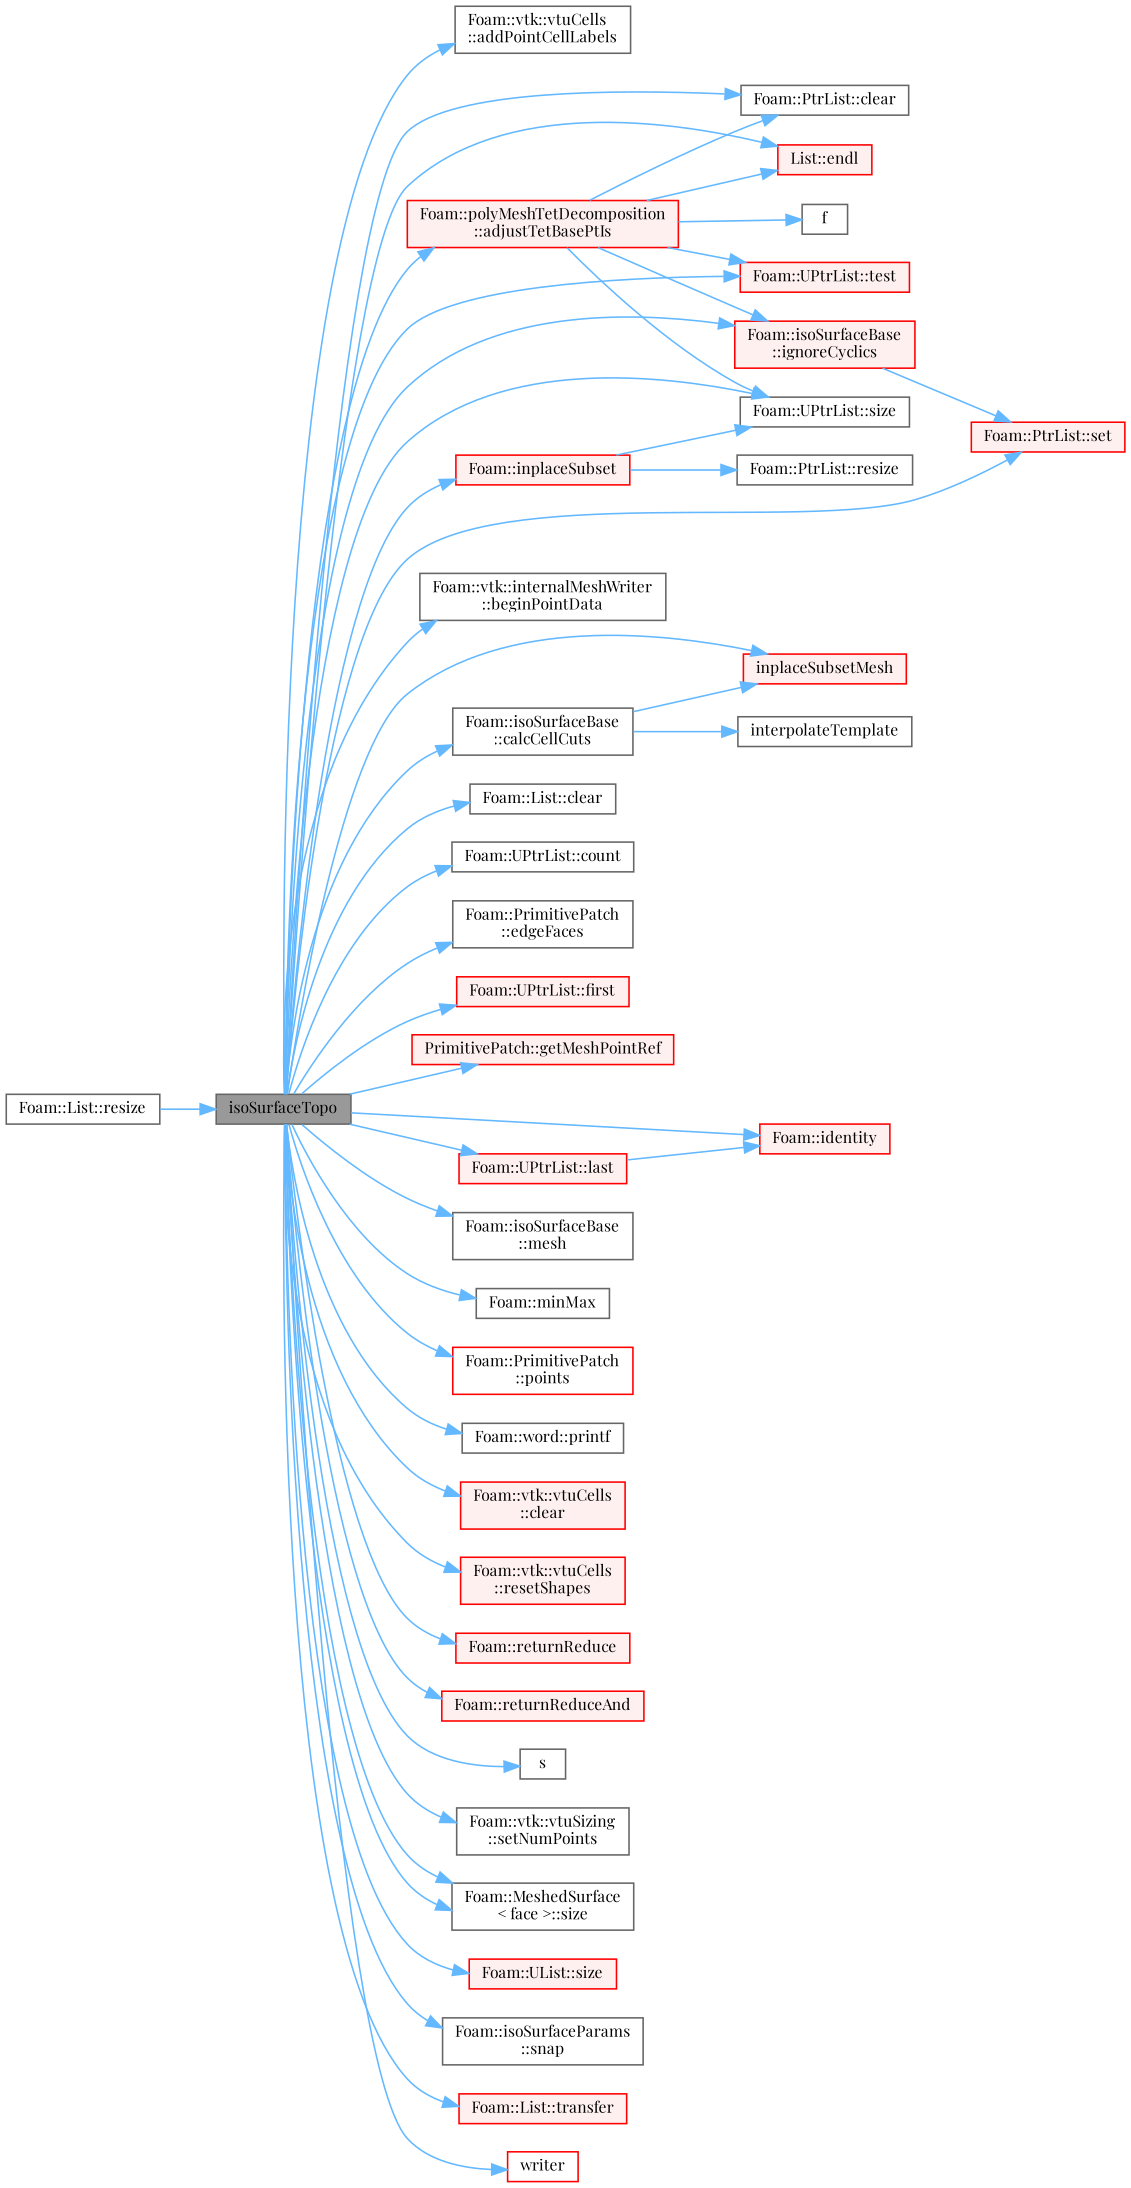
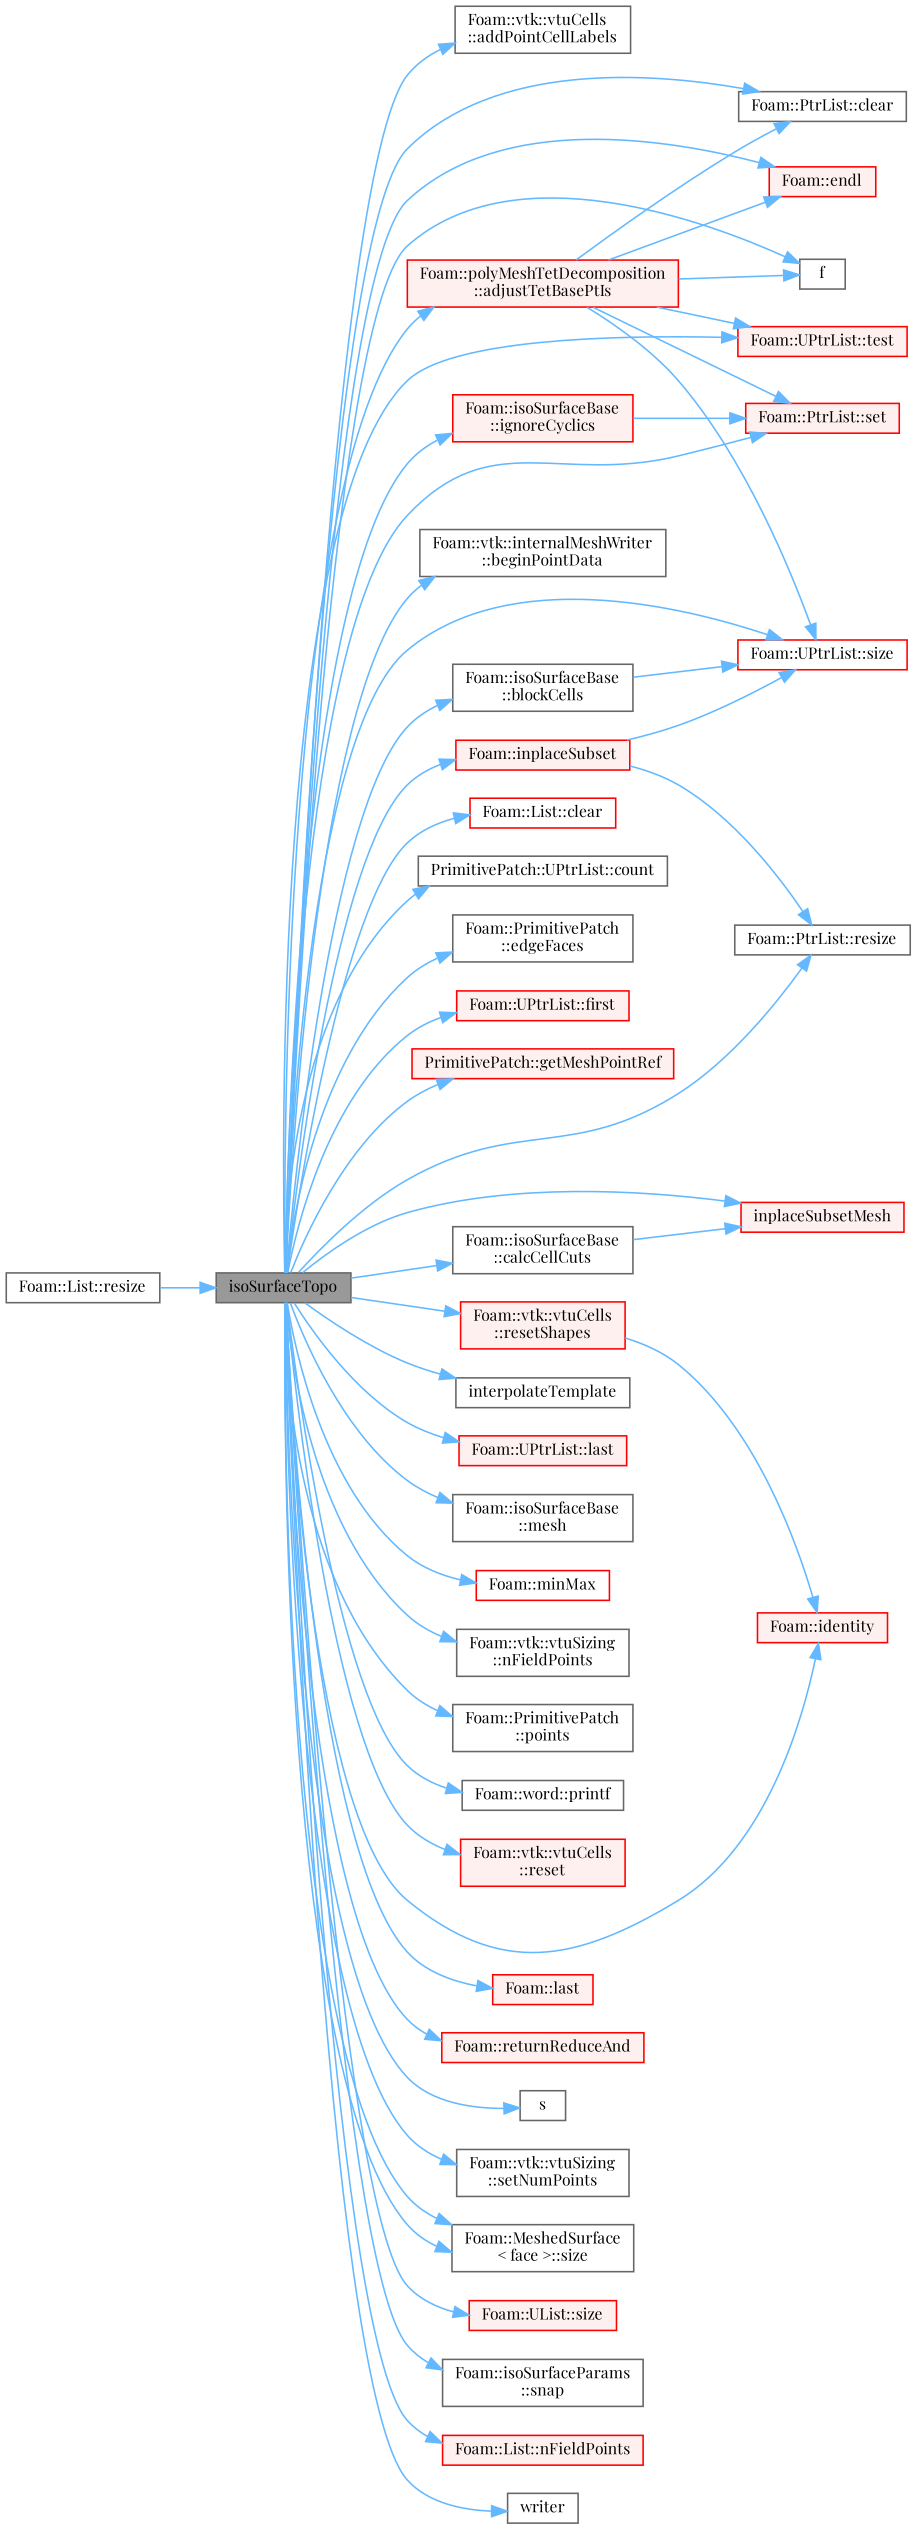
node "List::endl": label "List::endl" -> "Foam::endl"
edge "isoSurfaceTopo" -> "f": added
edge "Foam::polyMeshTetDecomposition ::adjustTetBasePtIs" -> "Foam::isoSurfaceBase ::ignoreCyclics": now "Foam::polyMeshTetDecomposition ::adjustTetBasePtIs" -> "Foam::PtrList::set"
node "Foam::UPtrList::size": color grey40 -> red
node "Foam::isoSurfaceBase ::blockCells": added
edge "Foam::isoSurfaceBase ::calcCellCuts" -> "interpolateTemplate": now "isoSurfaceTopo" -> "interpolateTemplate"
node "Foam::List::clear": color grey40 -> red
node "Foam::UPtrList::count": label "Foam::UPtrList::count" -> "PrimitivePatch::UPtrList::count"
edge "isoSurfaceTopo" -> "Foam::PtrList::resize": added
edge "Foam::UPtrList::last" -> "Foam::identity": now "Foam::vtk::vtuCells ::resetShapes" -> "Foam::identity"
node "Foam::minMax": color grey40 -> red
node "Foam::PrimitivePatch ::points": color red -> grey40
node "Foam::vtk::vtuCells ::clear": label "Foam::vtk::vtuCells ::clear" -> "Foam::vtk::vtuCells ::reset"
node "Foam::returnReduce": label "Foam::returnReduce" -> "Foam::last"
node "Foam::vtk::vtuSizing ::nFieldPoints": added
node "Foam::List::transfer": label "Foam::List::transfer" -> "Foam::List::nFieldPoints"
node "writer": color red -> grey40
